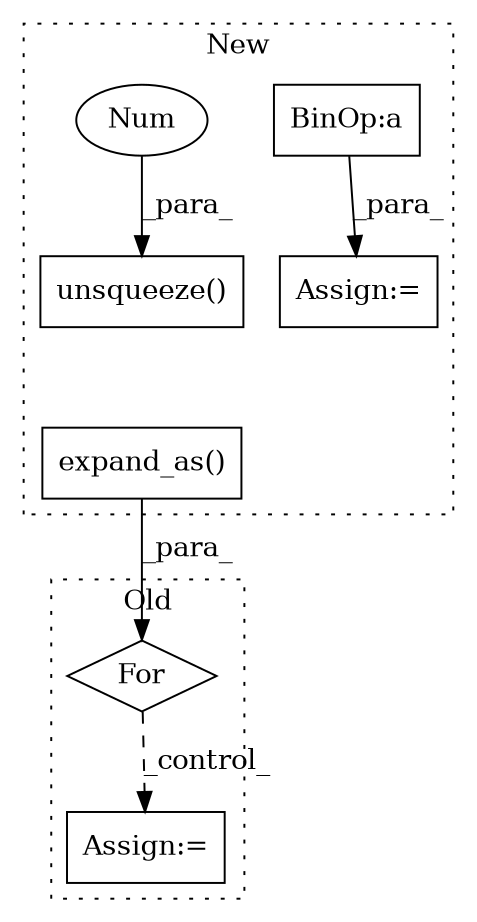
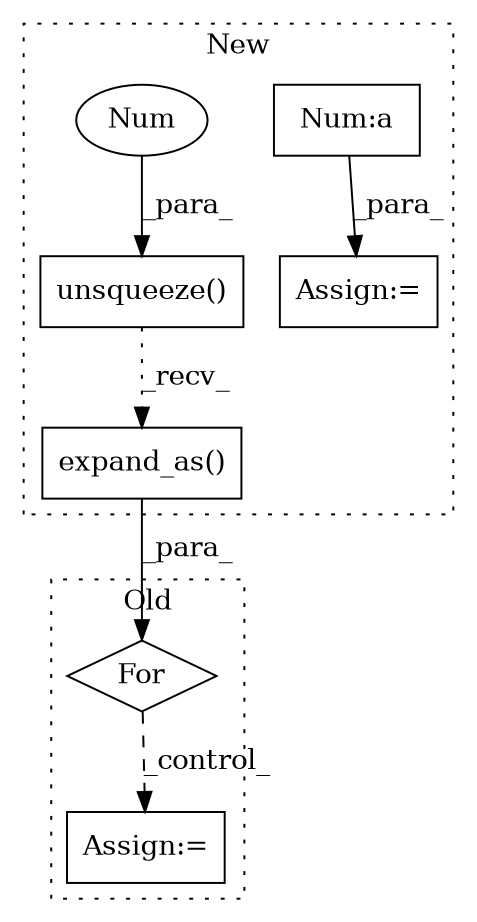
node "BinOp:a": label "BinOp:a" -> "Num:a"
edge "unsqueeze()" -> "expand_as()": added, label "_recv_"
